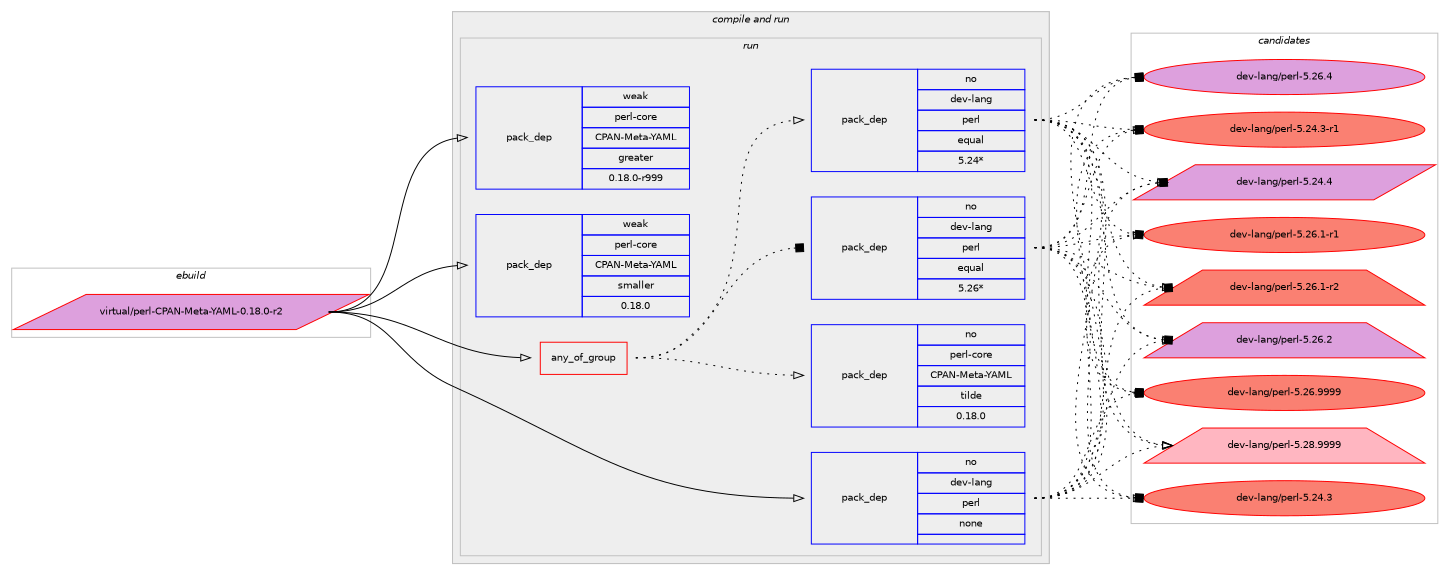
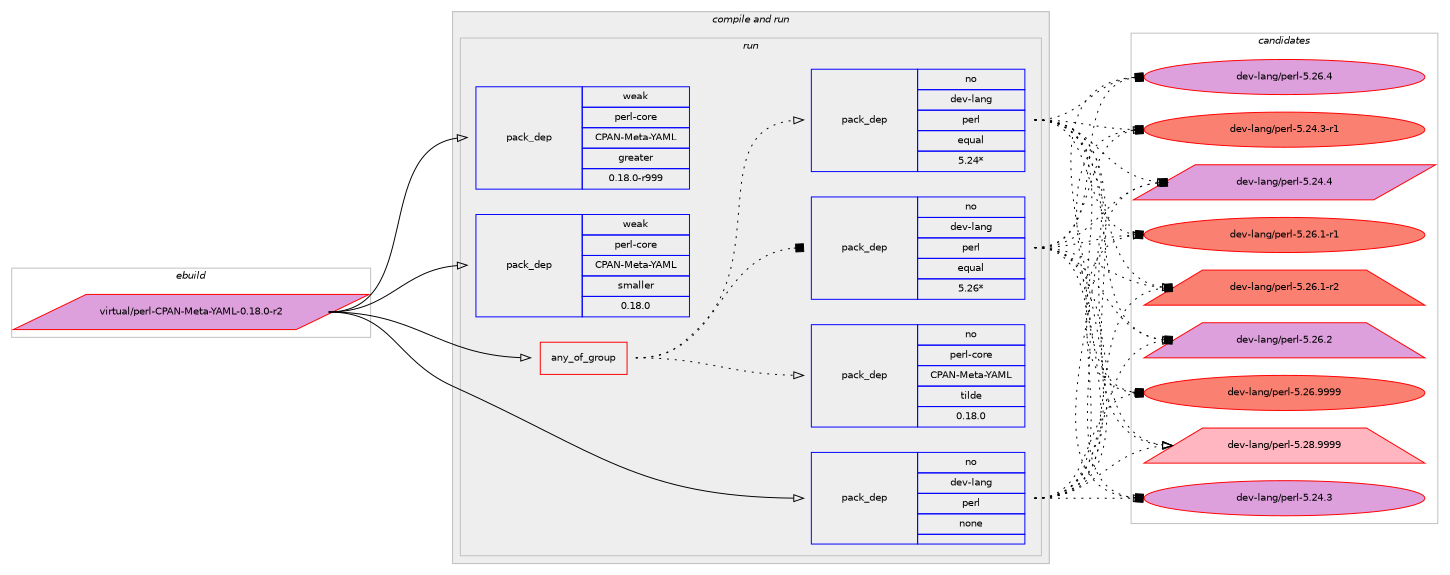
node "dev-lang/perl-5.24.3": fillcolor salmon -> plum
